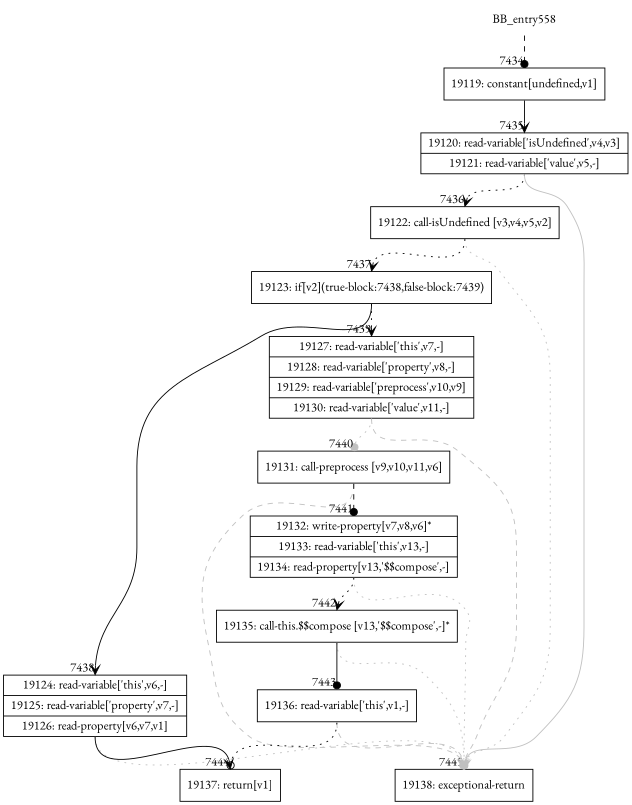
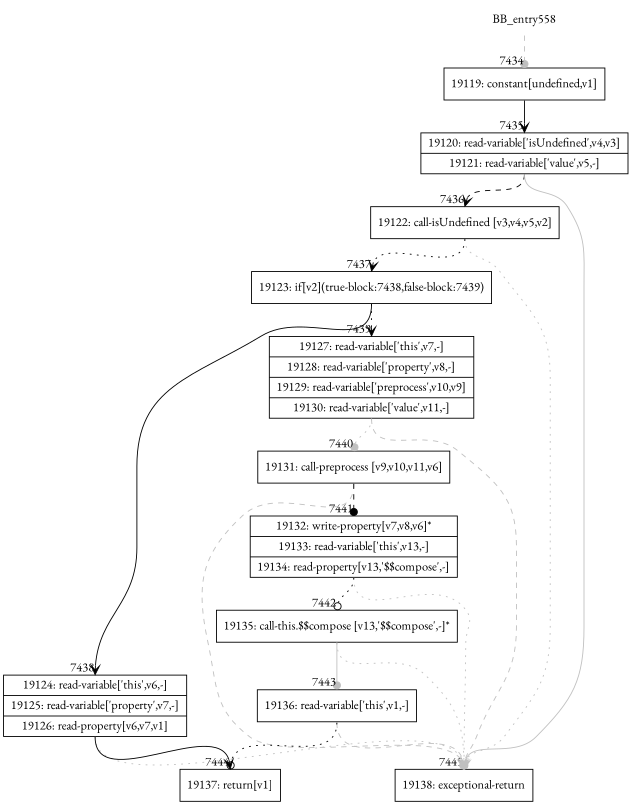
edge "BB_entry558" -> "19119: constant[undefined,v1]": color black -> gray
edge "19120: read-variable['isUndefined',v4,v3]" -> "19122: call-isUndefined [v3,v4,v5,v2]": style dotted -> dashed
edge "19132: write-property[v7,v8,v6]*" -> "19135: call-this.$$compose [v13,'$$compose',-]*": arrowhead vee -> odot
edge "19135: call-this.$$compose [v13,'$$compose',-]*" -> "19136: read-variable['this',v1,-]": color black -> gray
